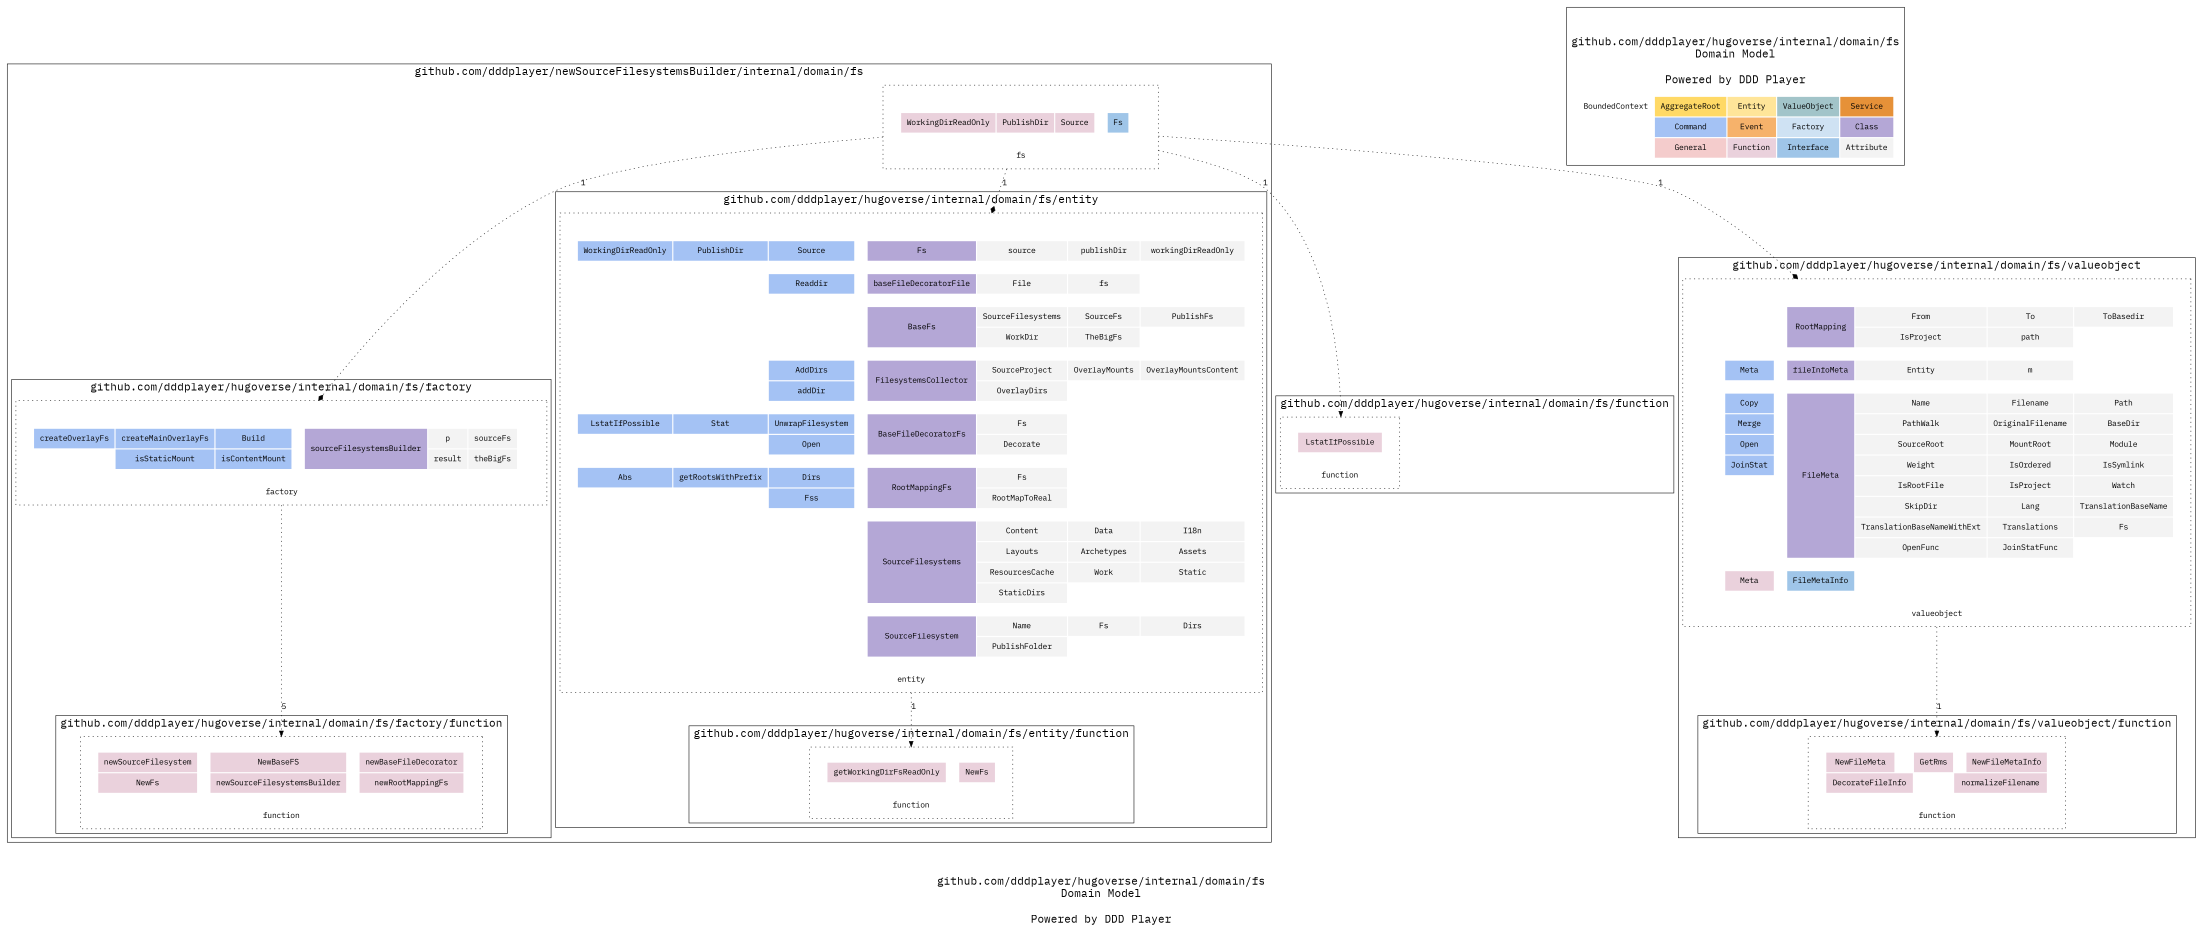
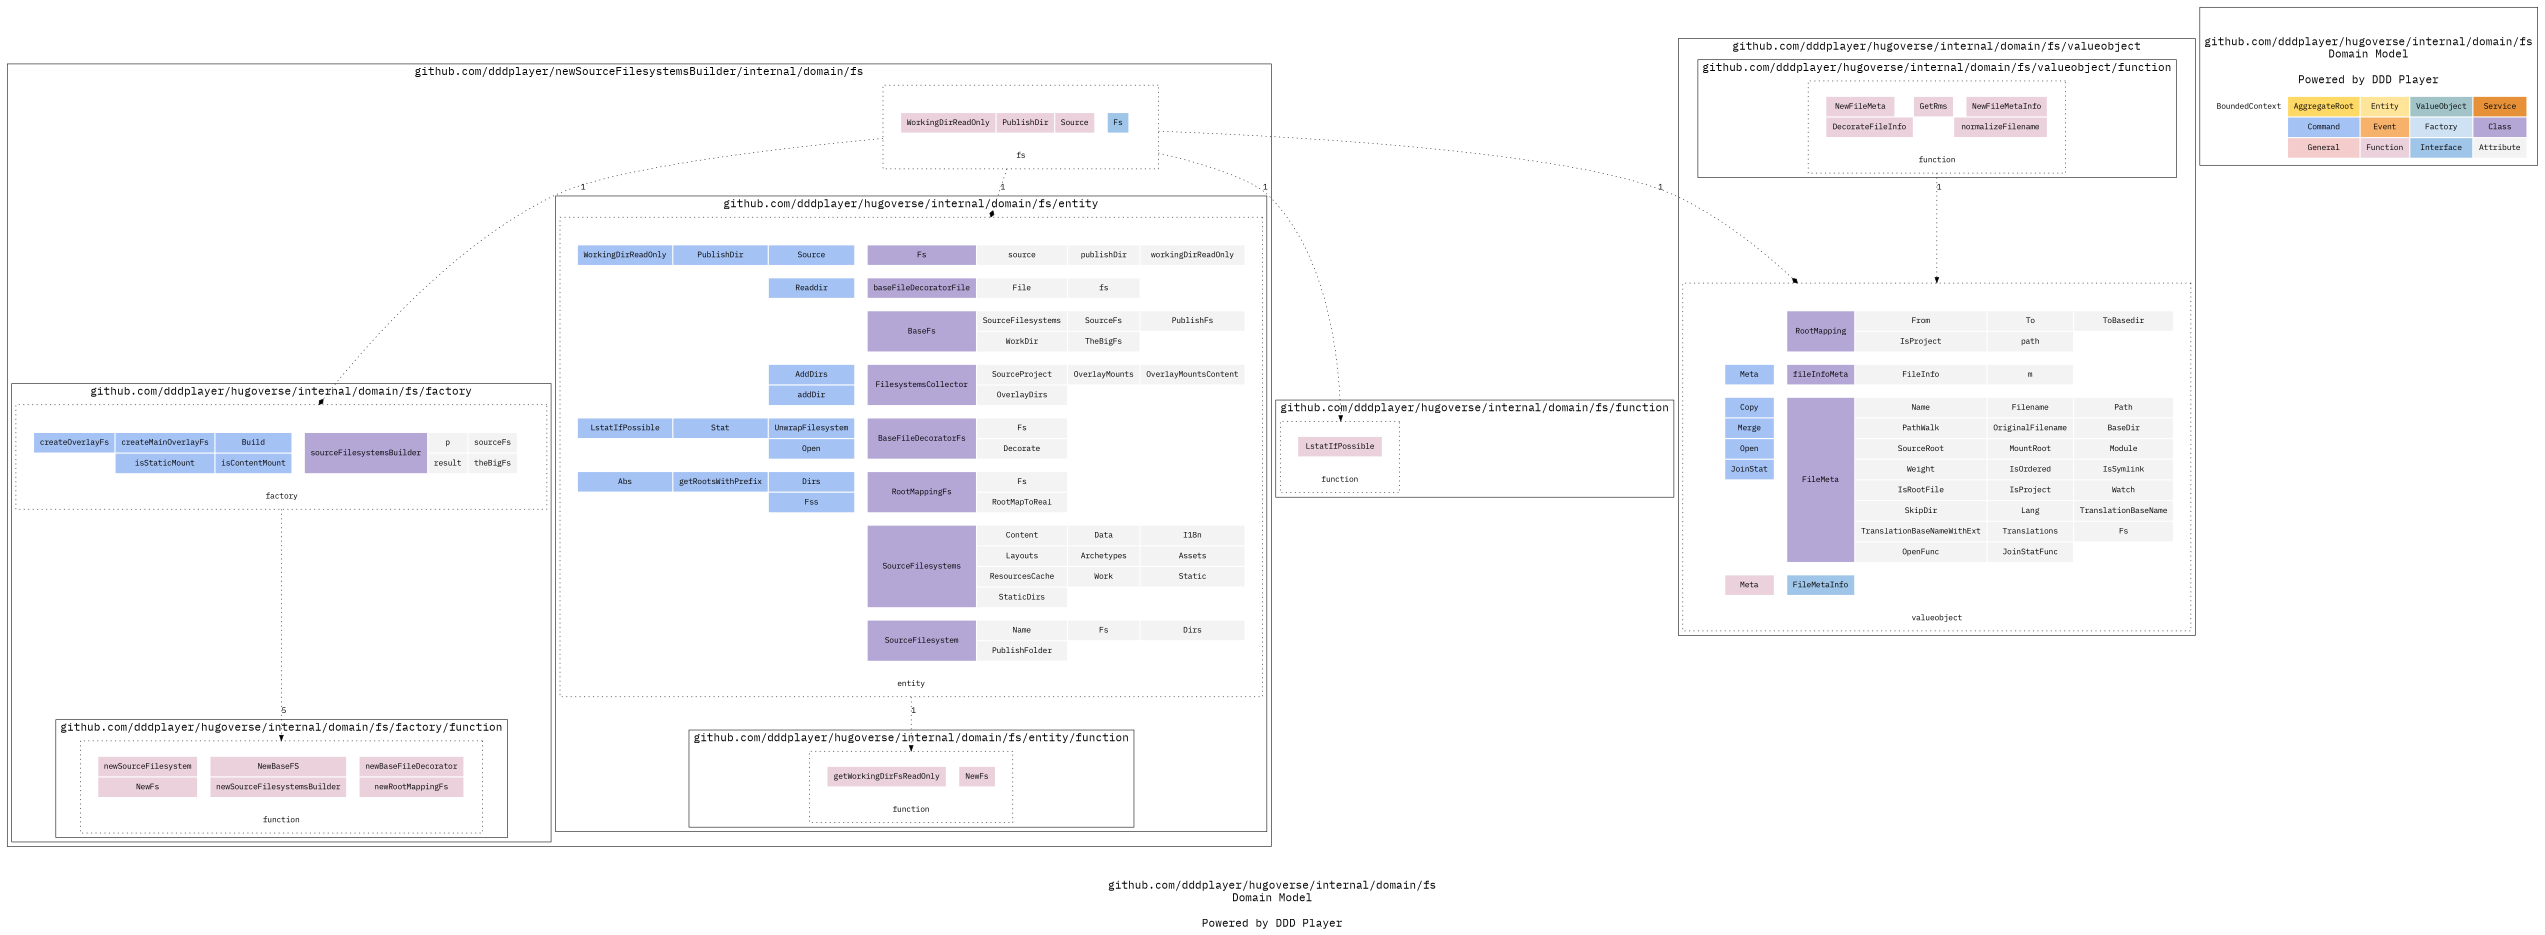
node "RootMapping": text "Entity" -> "FileInfo"
edge "RootMapping" -> "NewFileMeta": reversed
